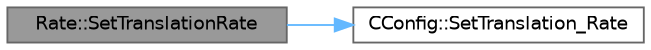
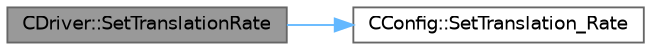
node "Rate::SetTranslationRate": label "Rate::SetTranslationRate" -> "CDriver::SetTranslationRate"
